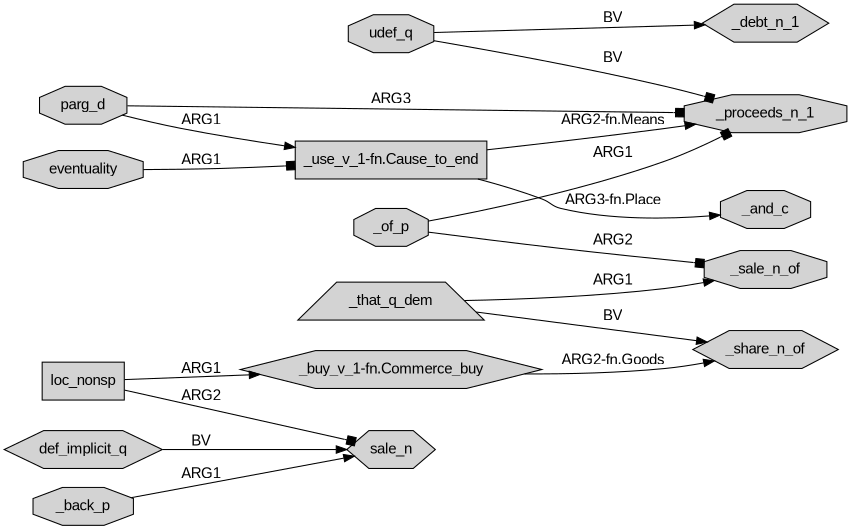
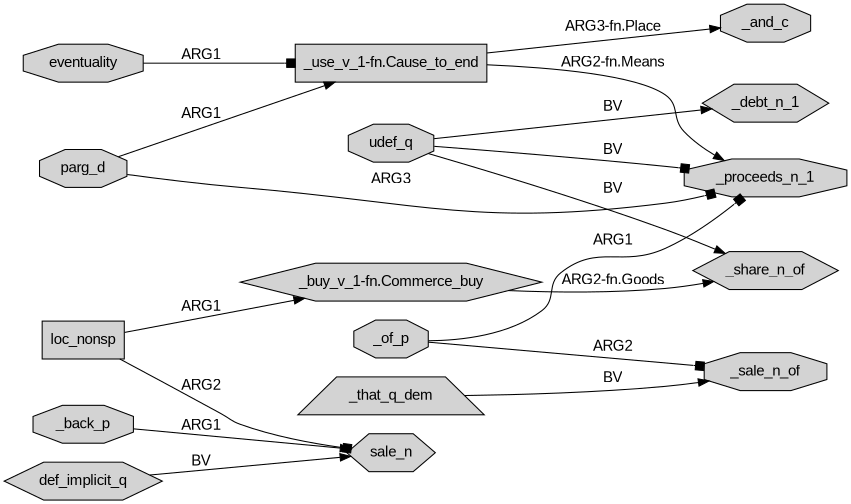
edge "_that_q_dem" -> "_sale_n_of": label "ARG1" -> "BV"
edge "_that_q_dem" -> "_share_n_of": now "udef_q" -> "_share_n_of"
